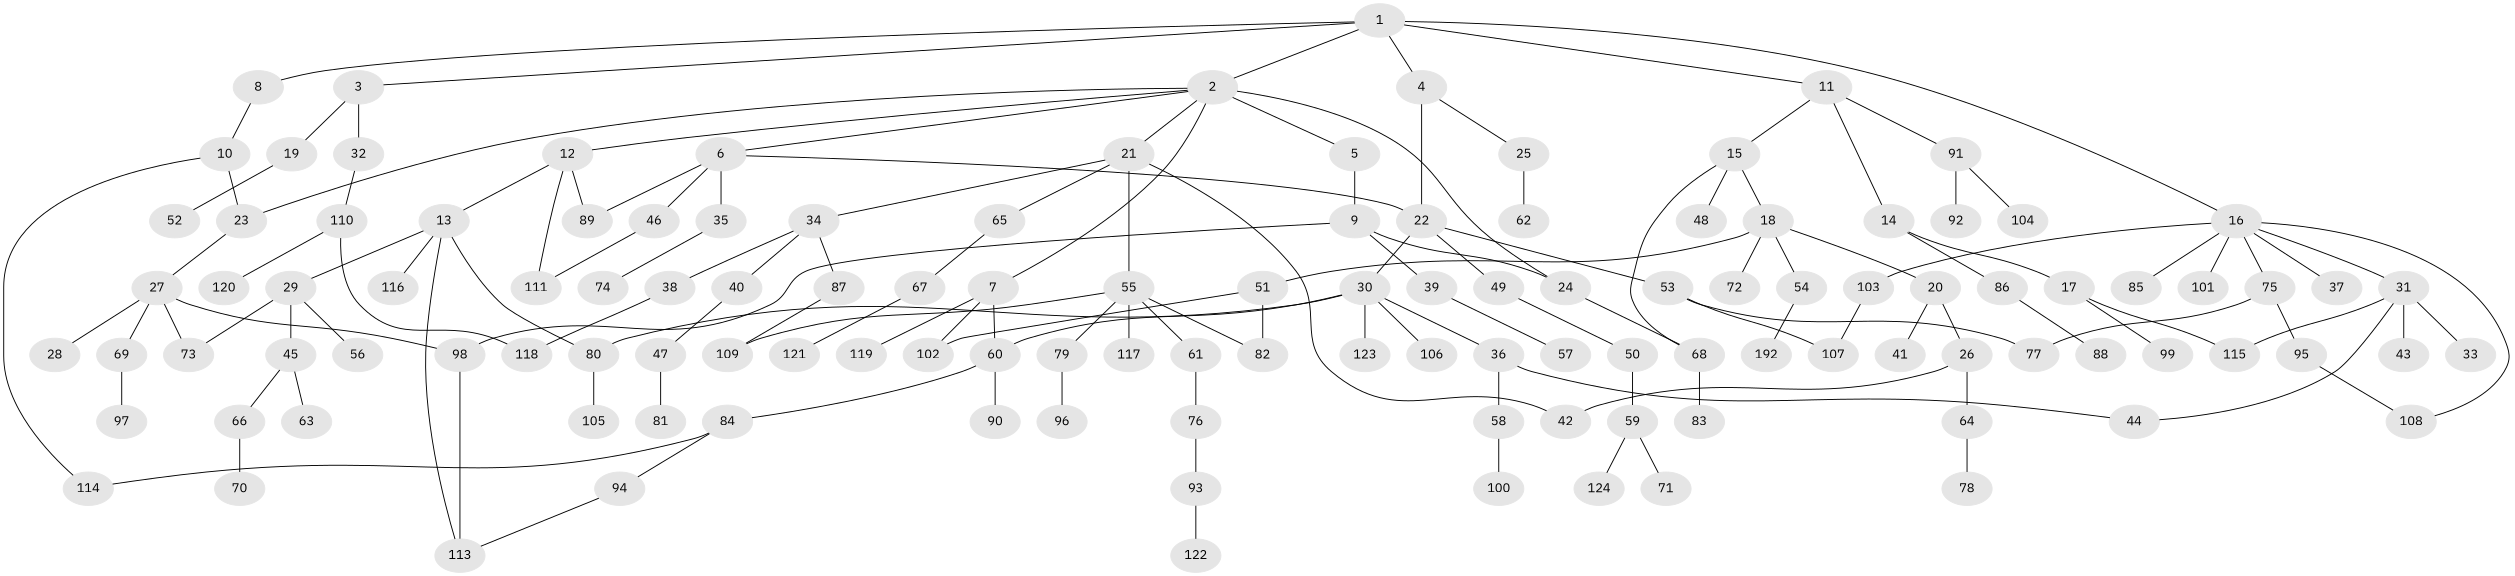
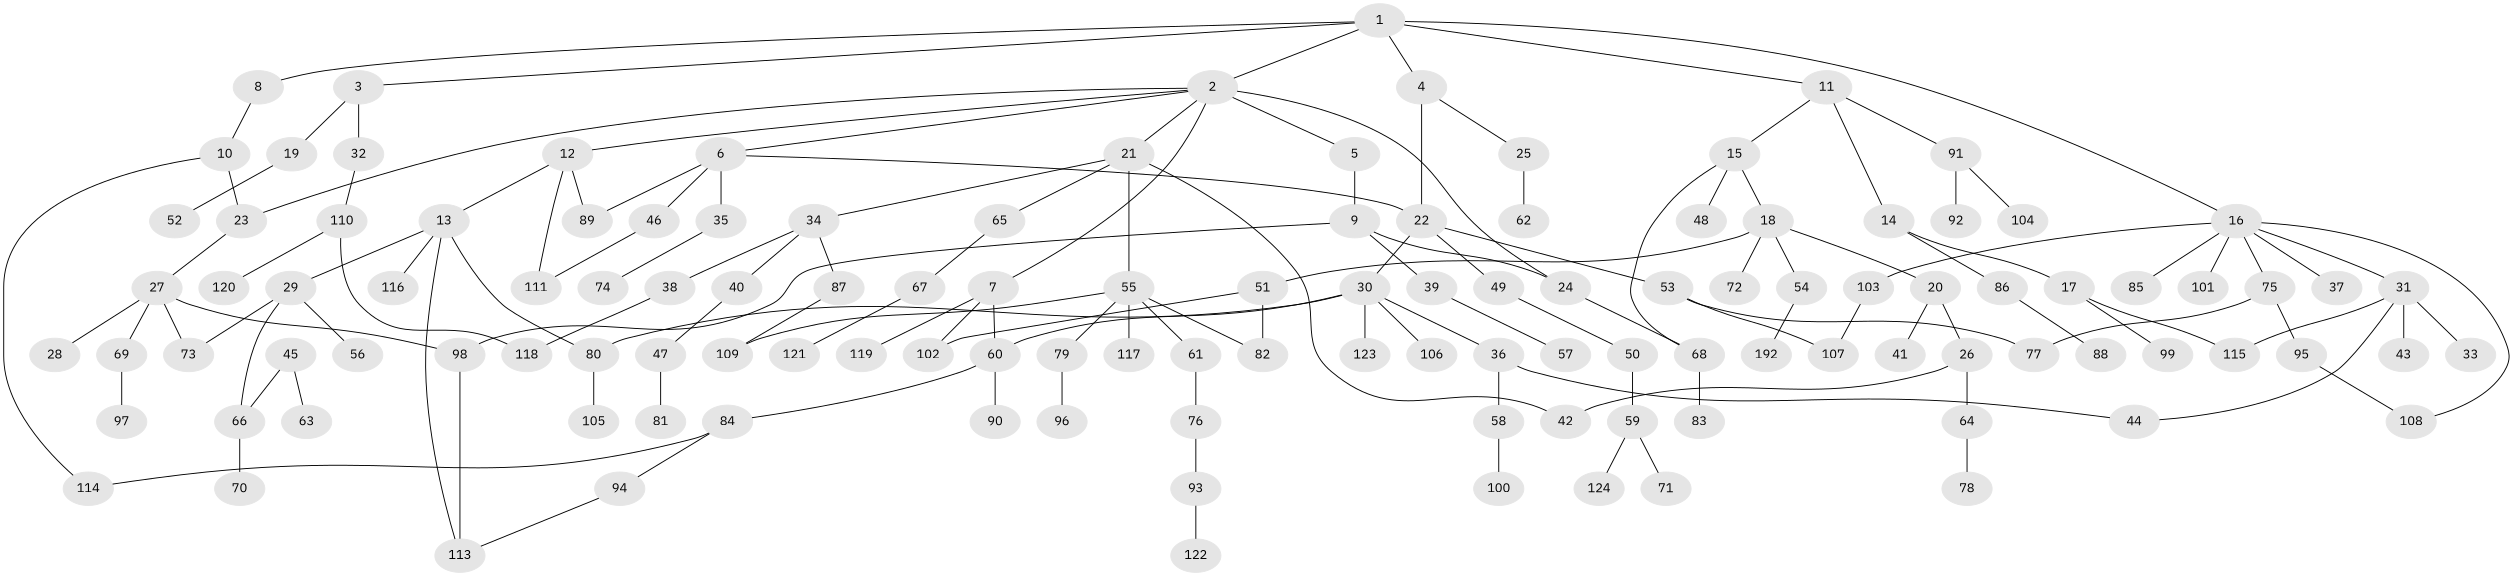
edge "29" -- "45": now "29" -- "66"
